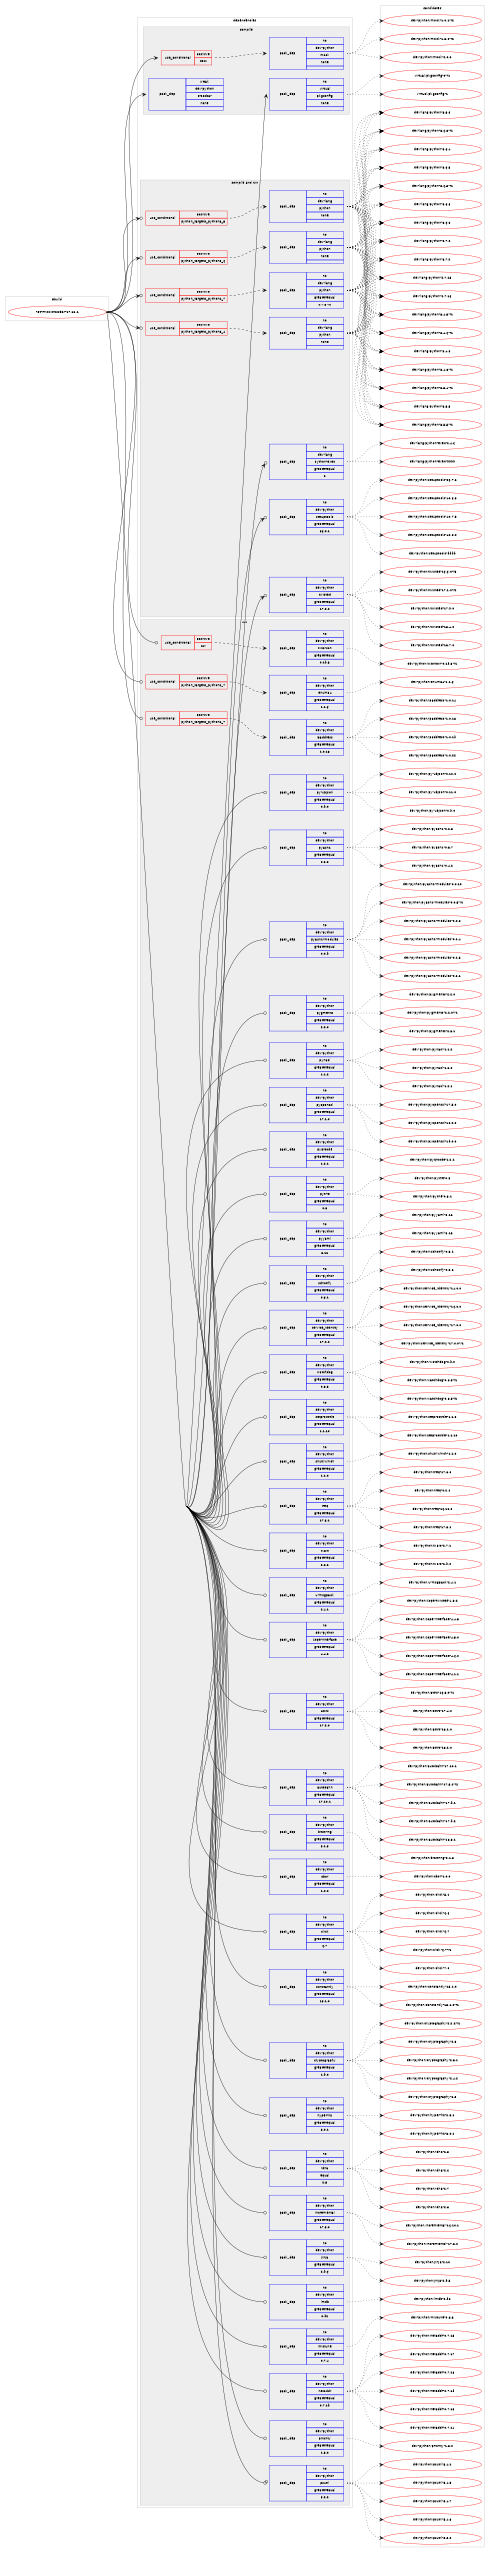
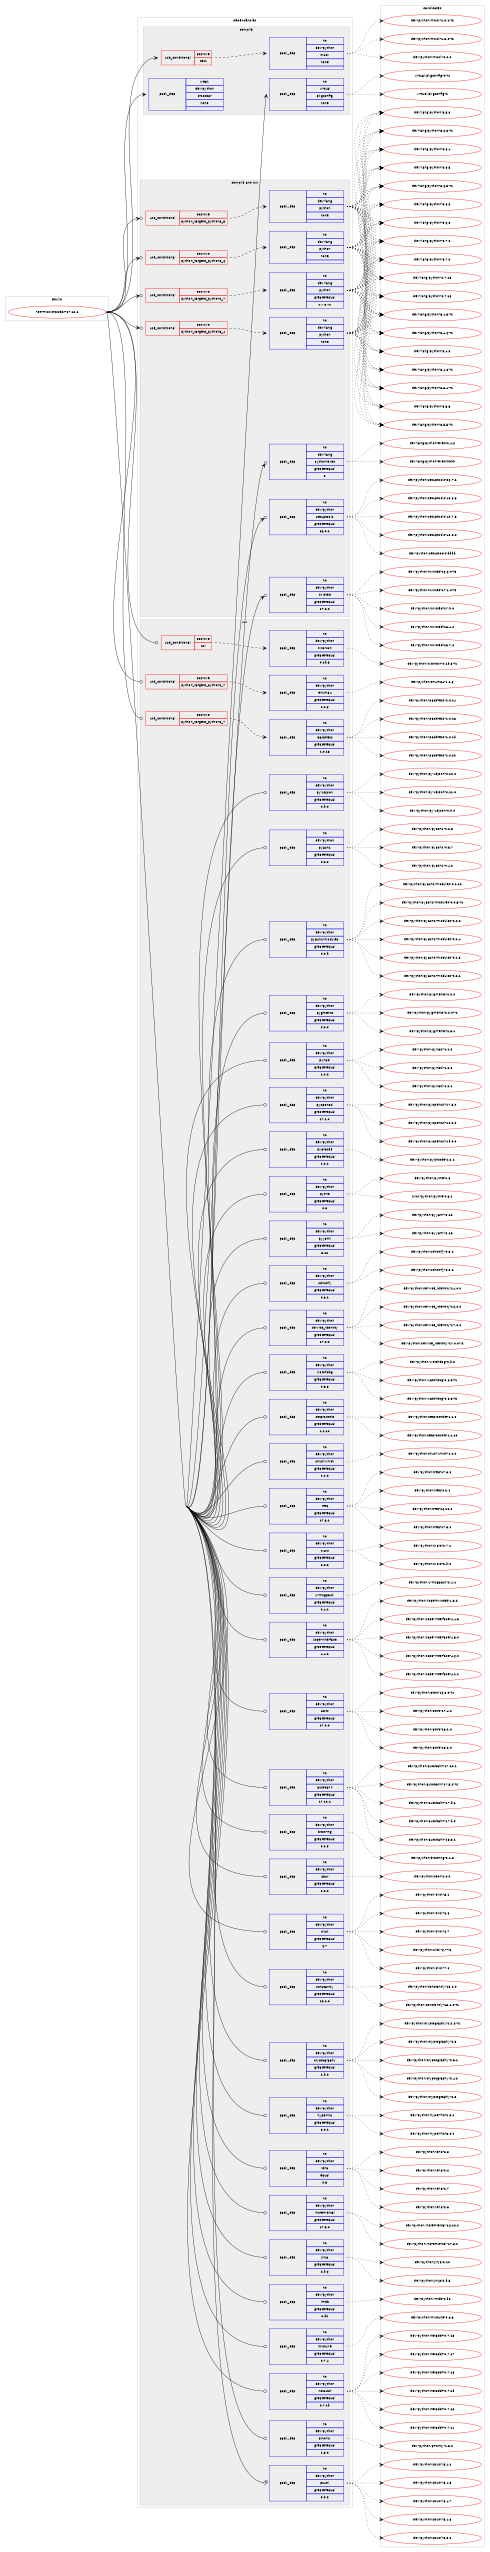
node "dev-python/pytrie-0.3.1": label "dev-python/pytrie-0.3.1" -> "click-python/pytrie-0.3.1"
